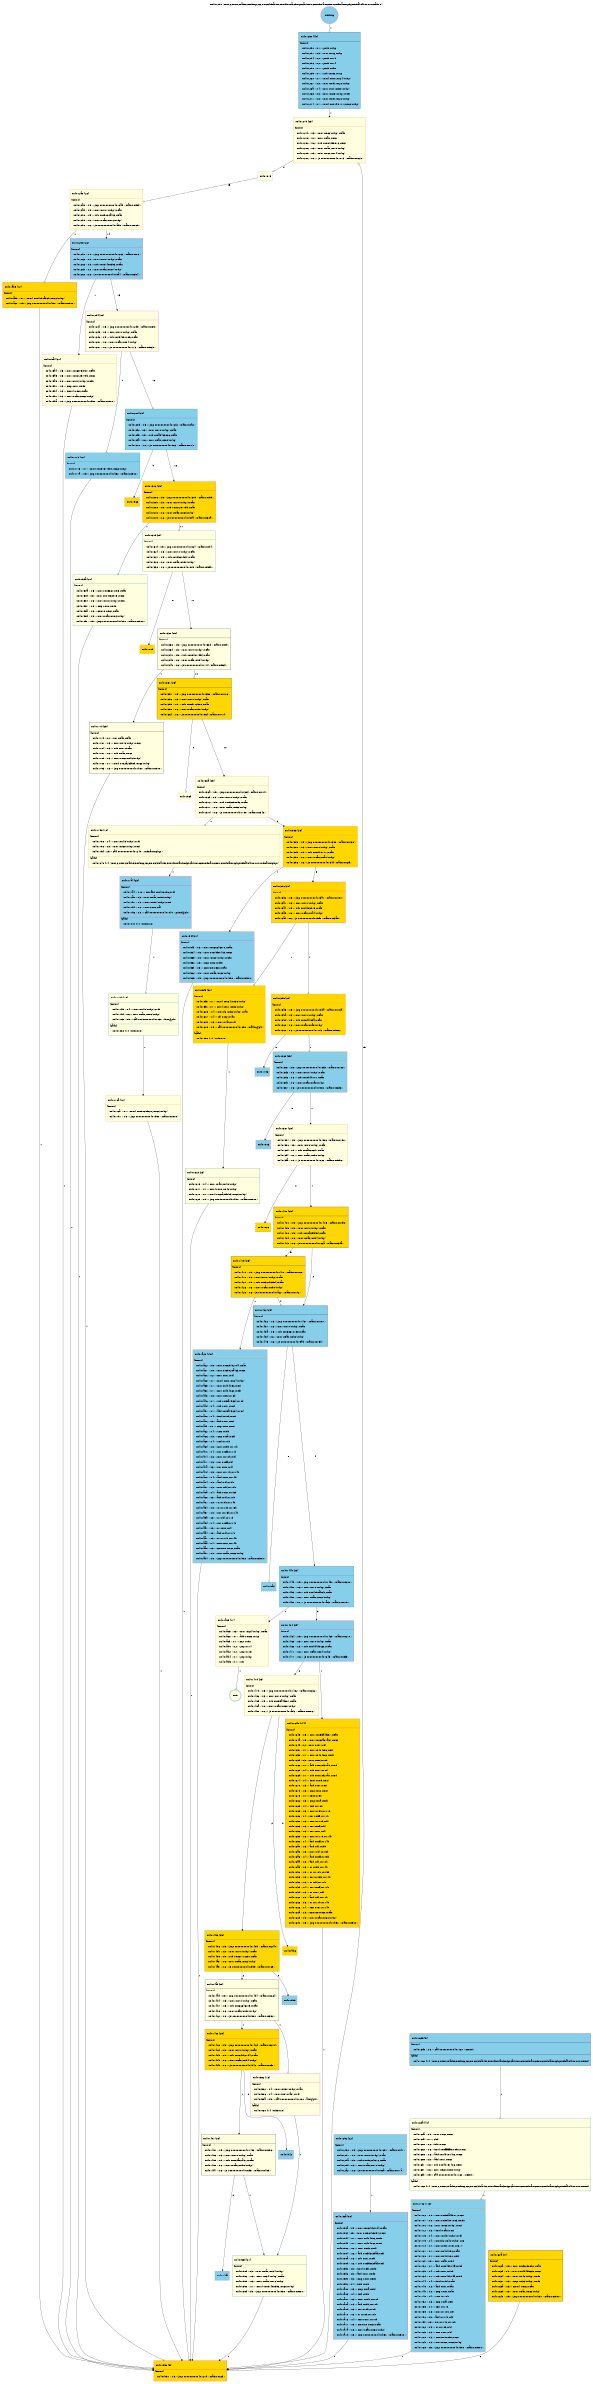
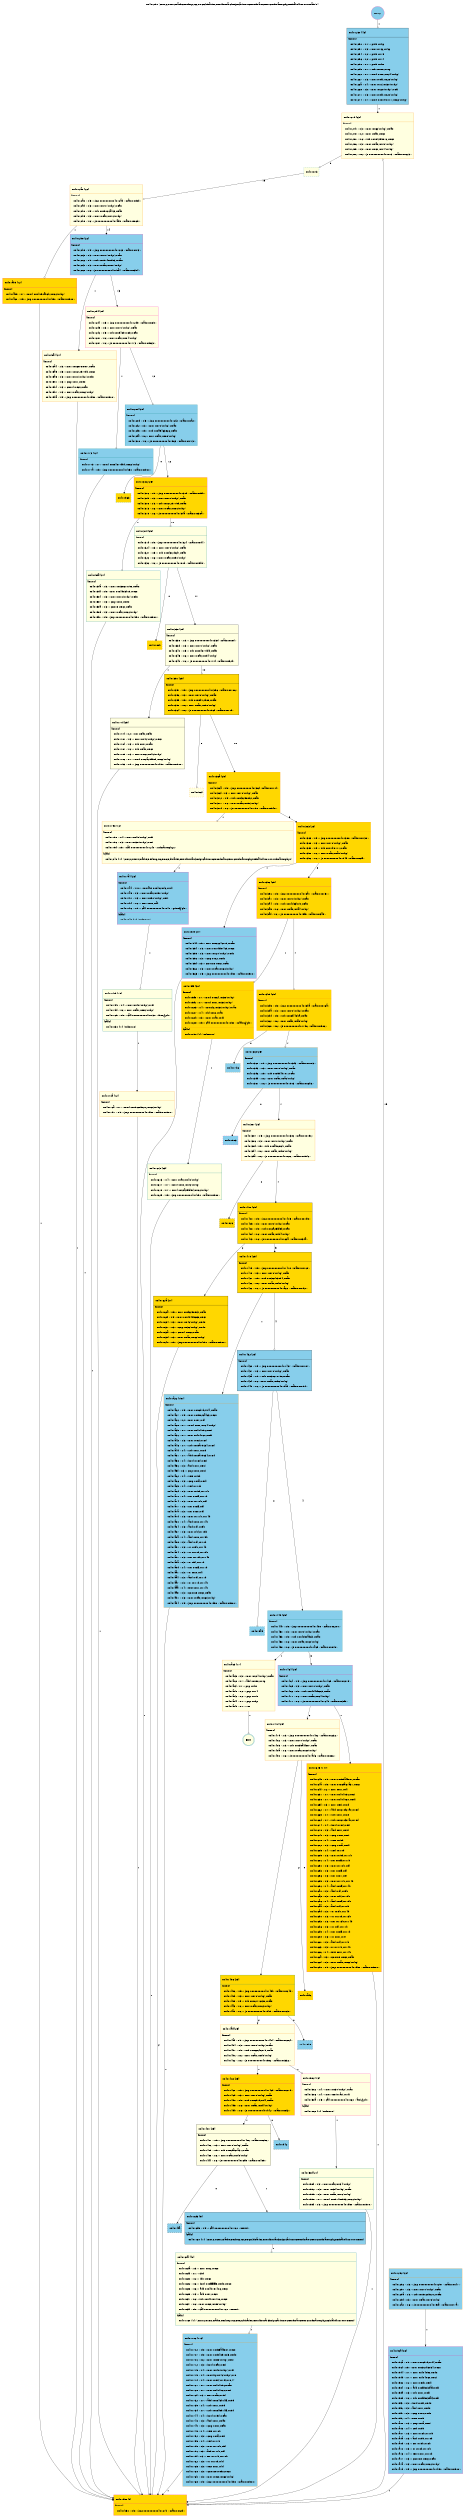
node "Desktop": label "Desktop" -> "Entry"
node "0x40136a [25]": fillcolor lightyellow -> gold
edge "0x401400 [25]" -> "0x401432 [25]": now "0x401400 [25]" -> "0x40162a [27]"
node "0x4014af [25]": color black -> darkorange
edge "0x4014e1 [25]" -> "0x40158f [21]": now "0x4014e1 [25]" -> "0x4016d5 [5]"
